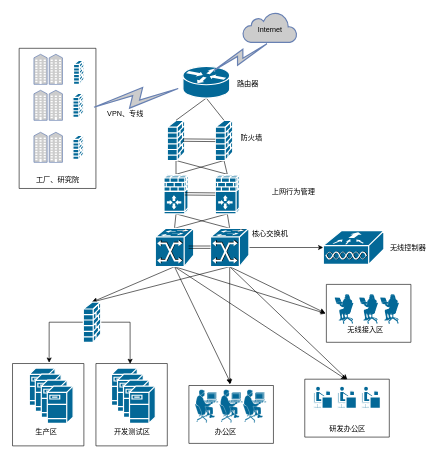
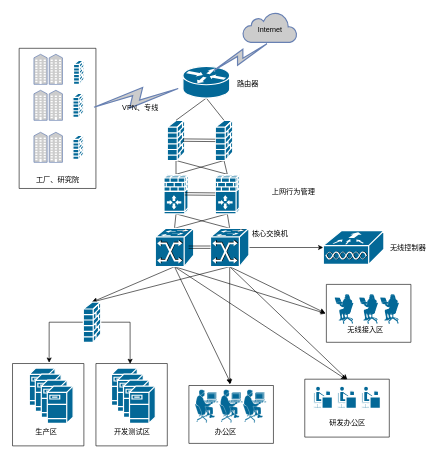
node "VPN、专线": moved (125, 114) -> (140, 108)
node "防火墙": removed
node "研发办公区": moved (347, 429) -> (347, 423)
